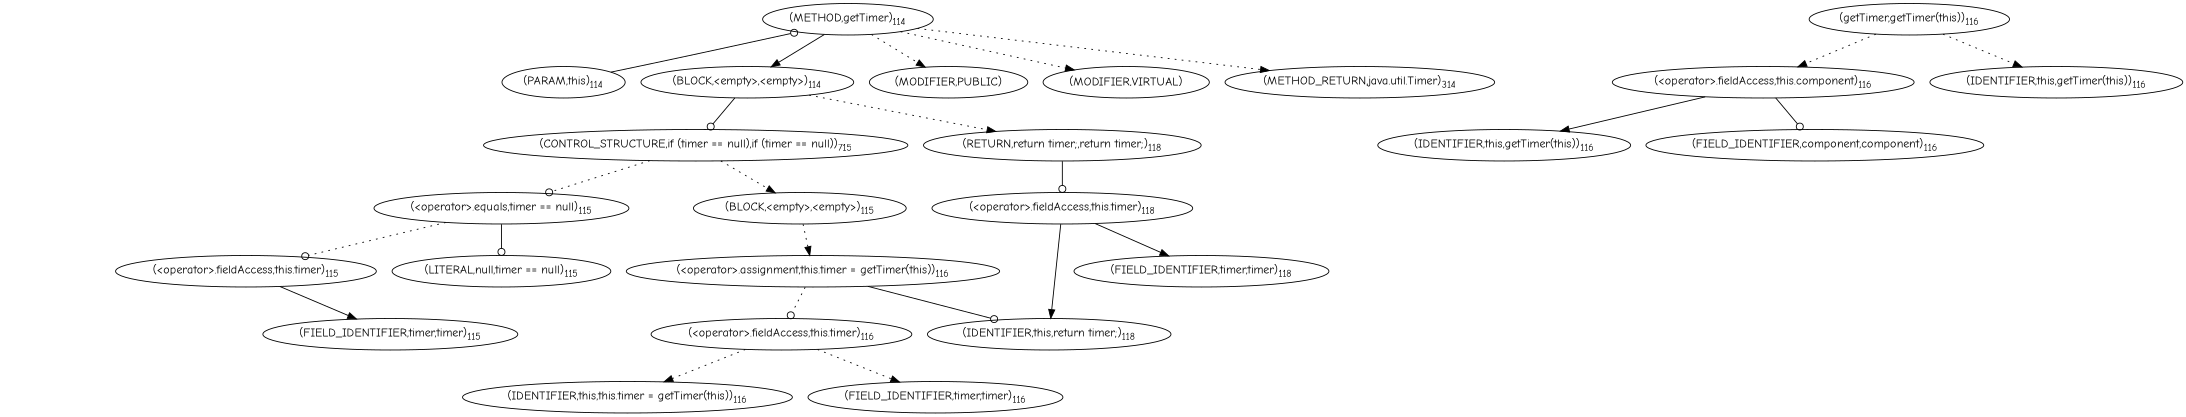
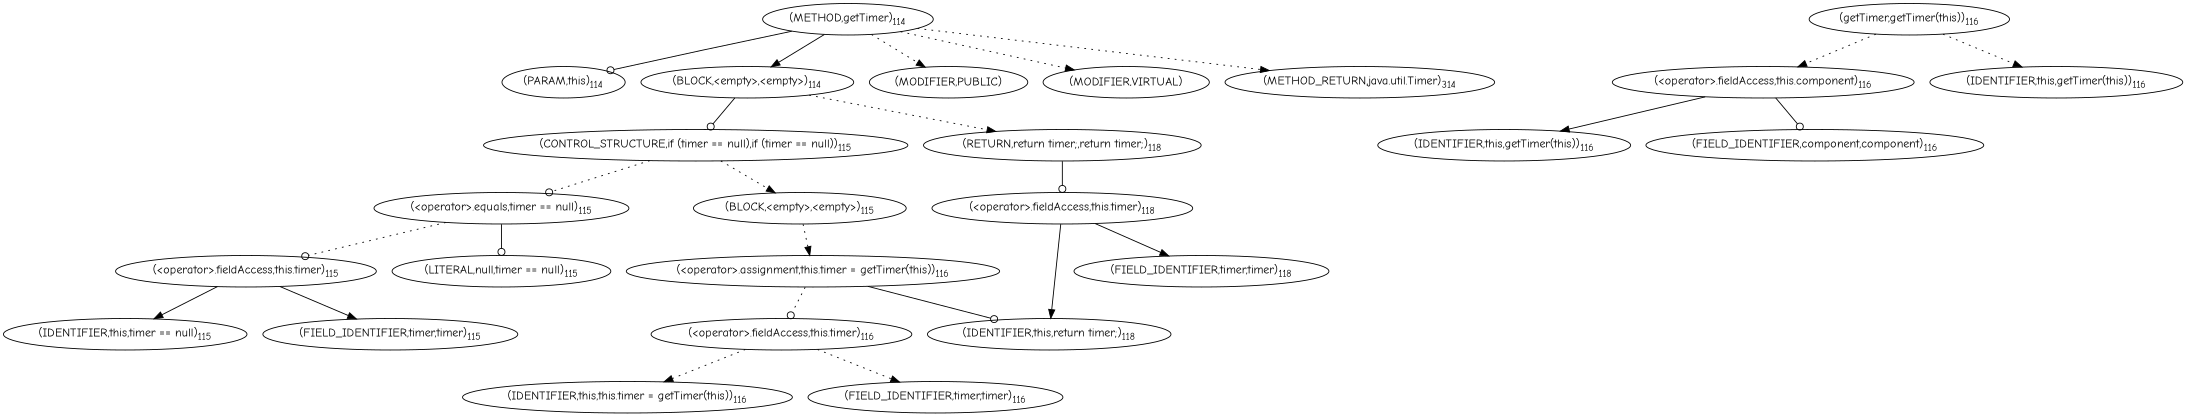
edge "(PARAM,this)" -> "(METHOD,getTimer)": reversed
node "(CONTROL_STRUCTURE,if (timer == null),if (timer == null))": text "715" -> "115"
node "(IDENTIFIER,this,timer == null)": added
